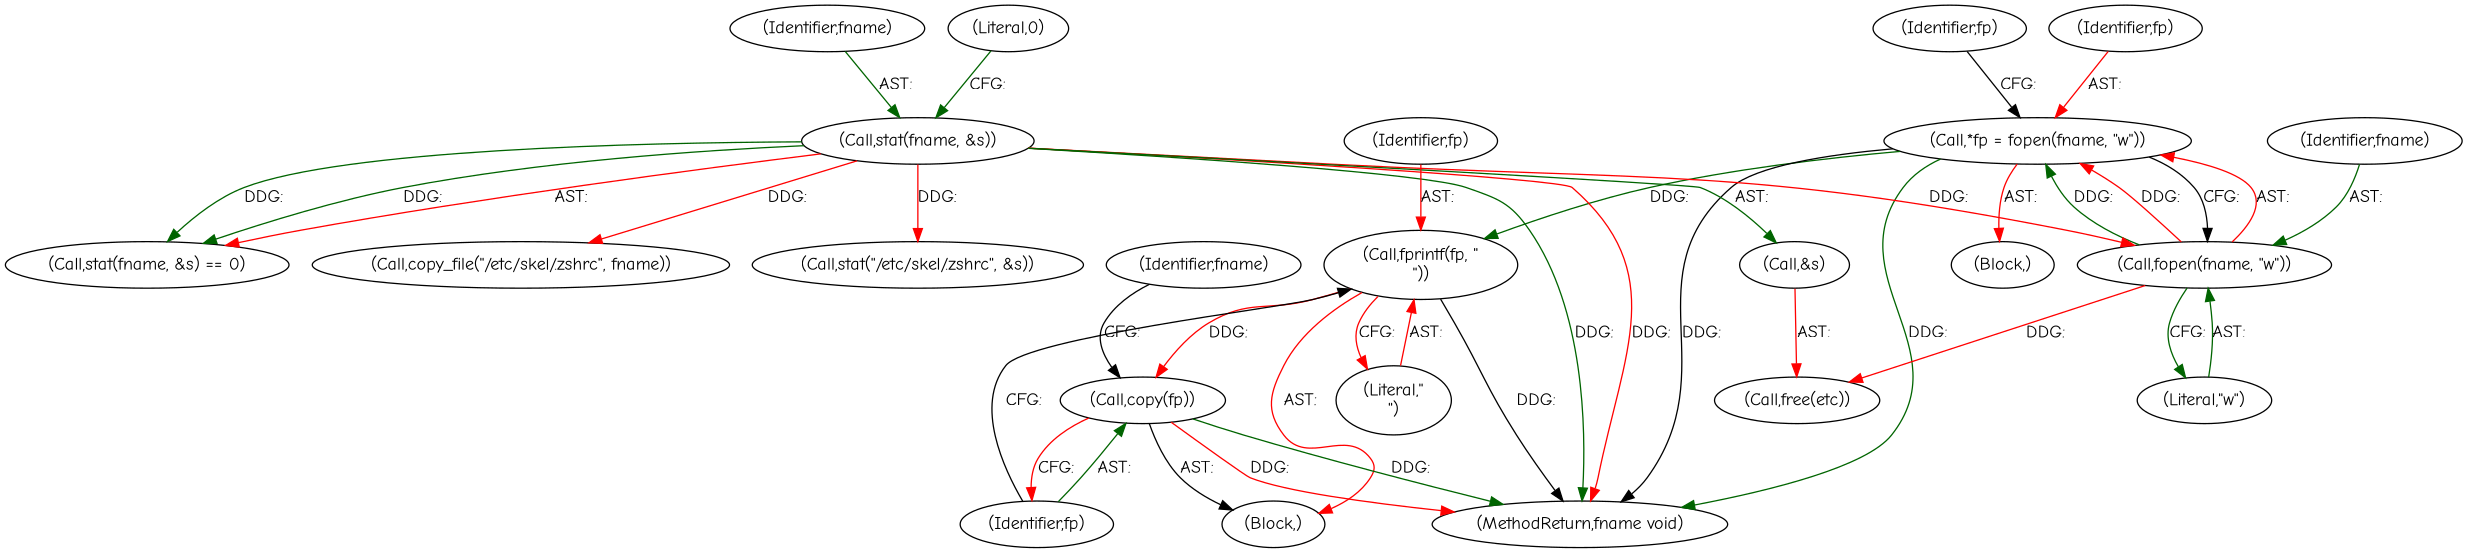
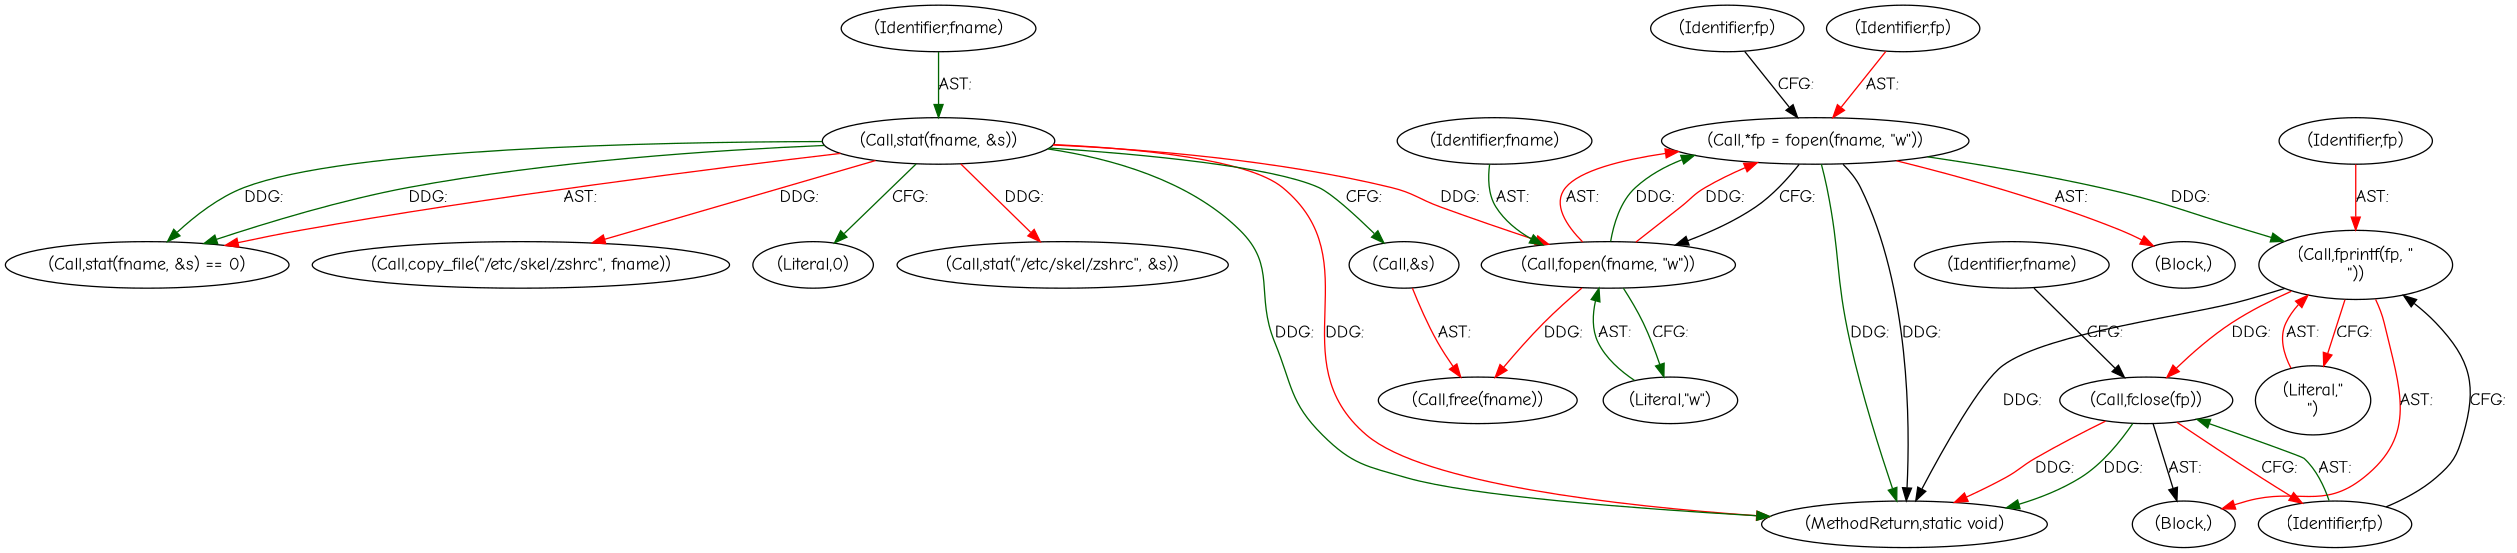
edge "(Literal,0)" -> "(Call,stat(fname, &s))": reversed
edge "(Call,stat(fname, &s))" -> "(Call,&s)": label "AST: " -> "CFG: "
node "(Call,copy(fp))": label "(Call,copy(fp))" -> "(Call,fclose(fp))"
node "(Call,free(etc))": label "(Call,free(etc))" -> "(Call,free(fname))"
node "(MethodReturn,fname void)": label "(MethodReturn,fname void)" -> "(MethodReturn,static void)"
